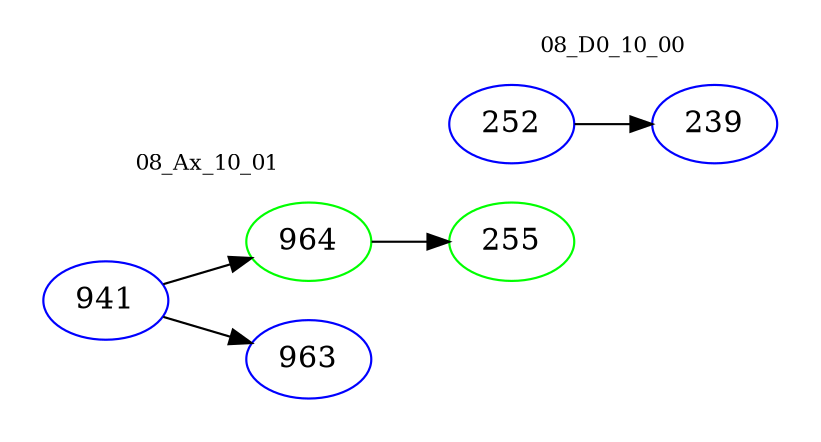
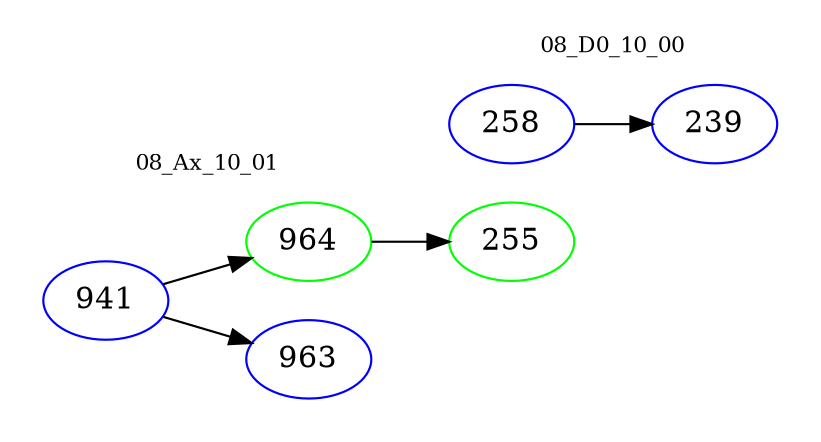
node "252": label "252" -> "258"
